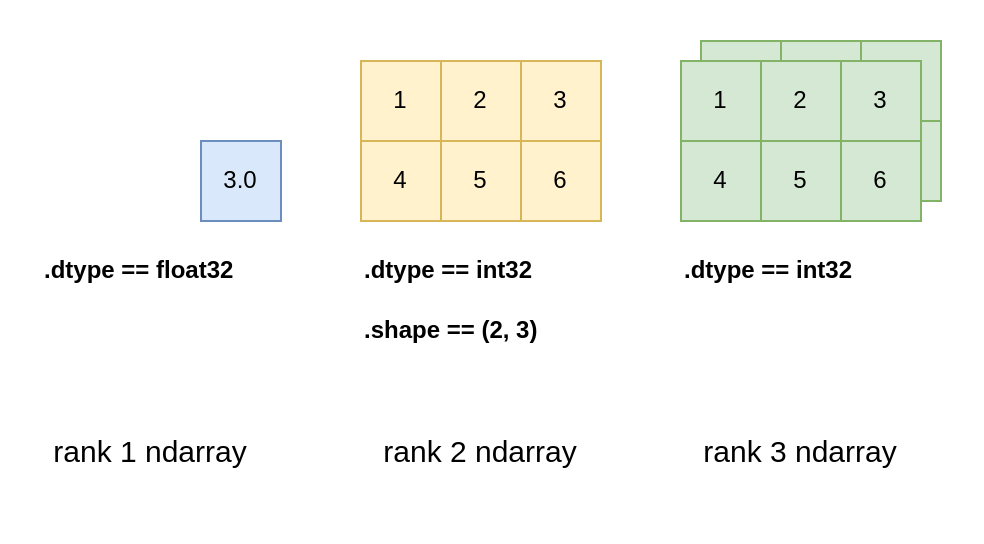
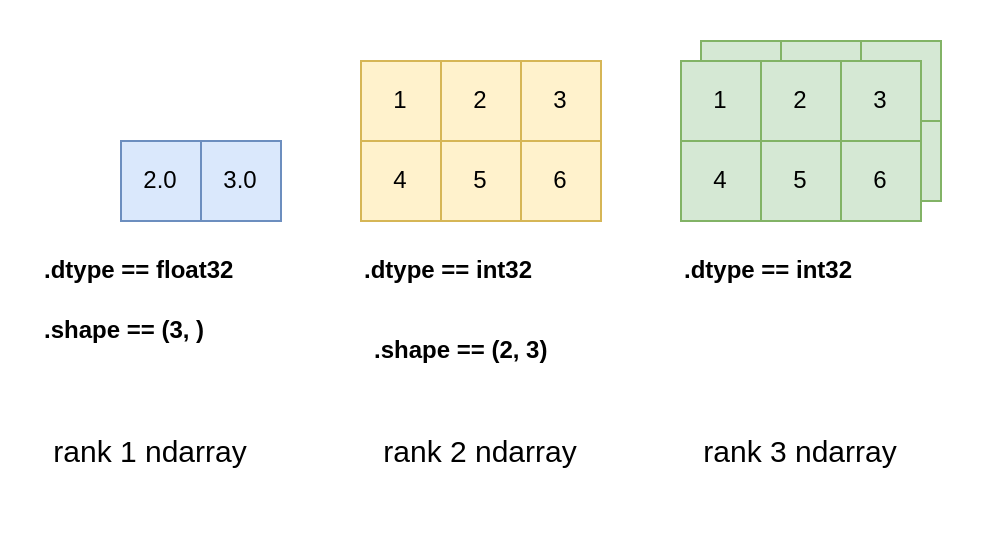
node "2.0": added
node ".shape == (3, )": added
node ".shape == (2, 3)": moved (461, 331) -> (471, 351)
